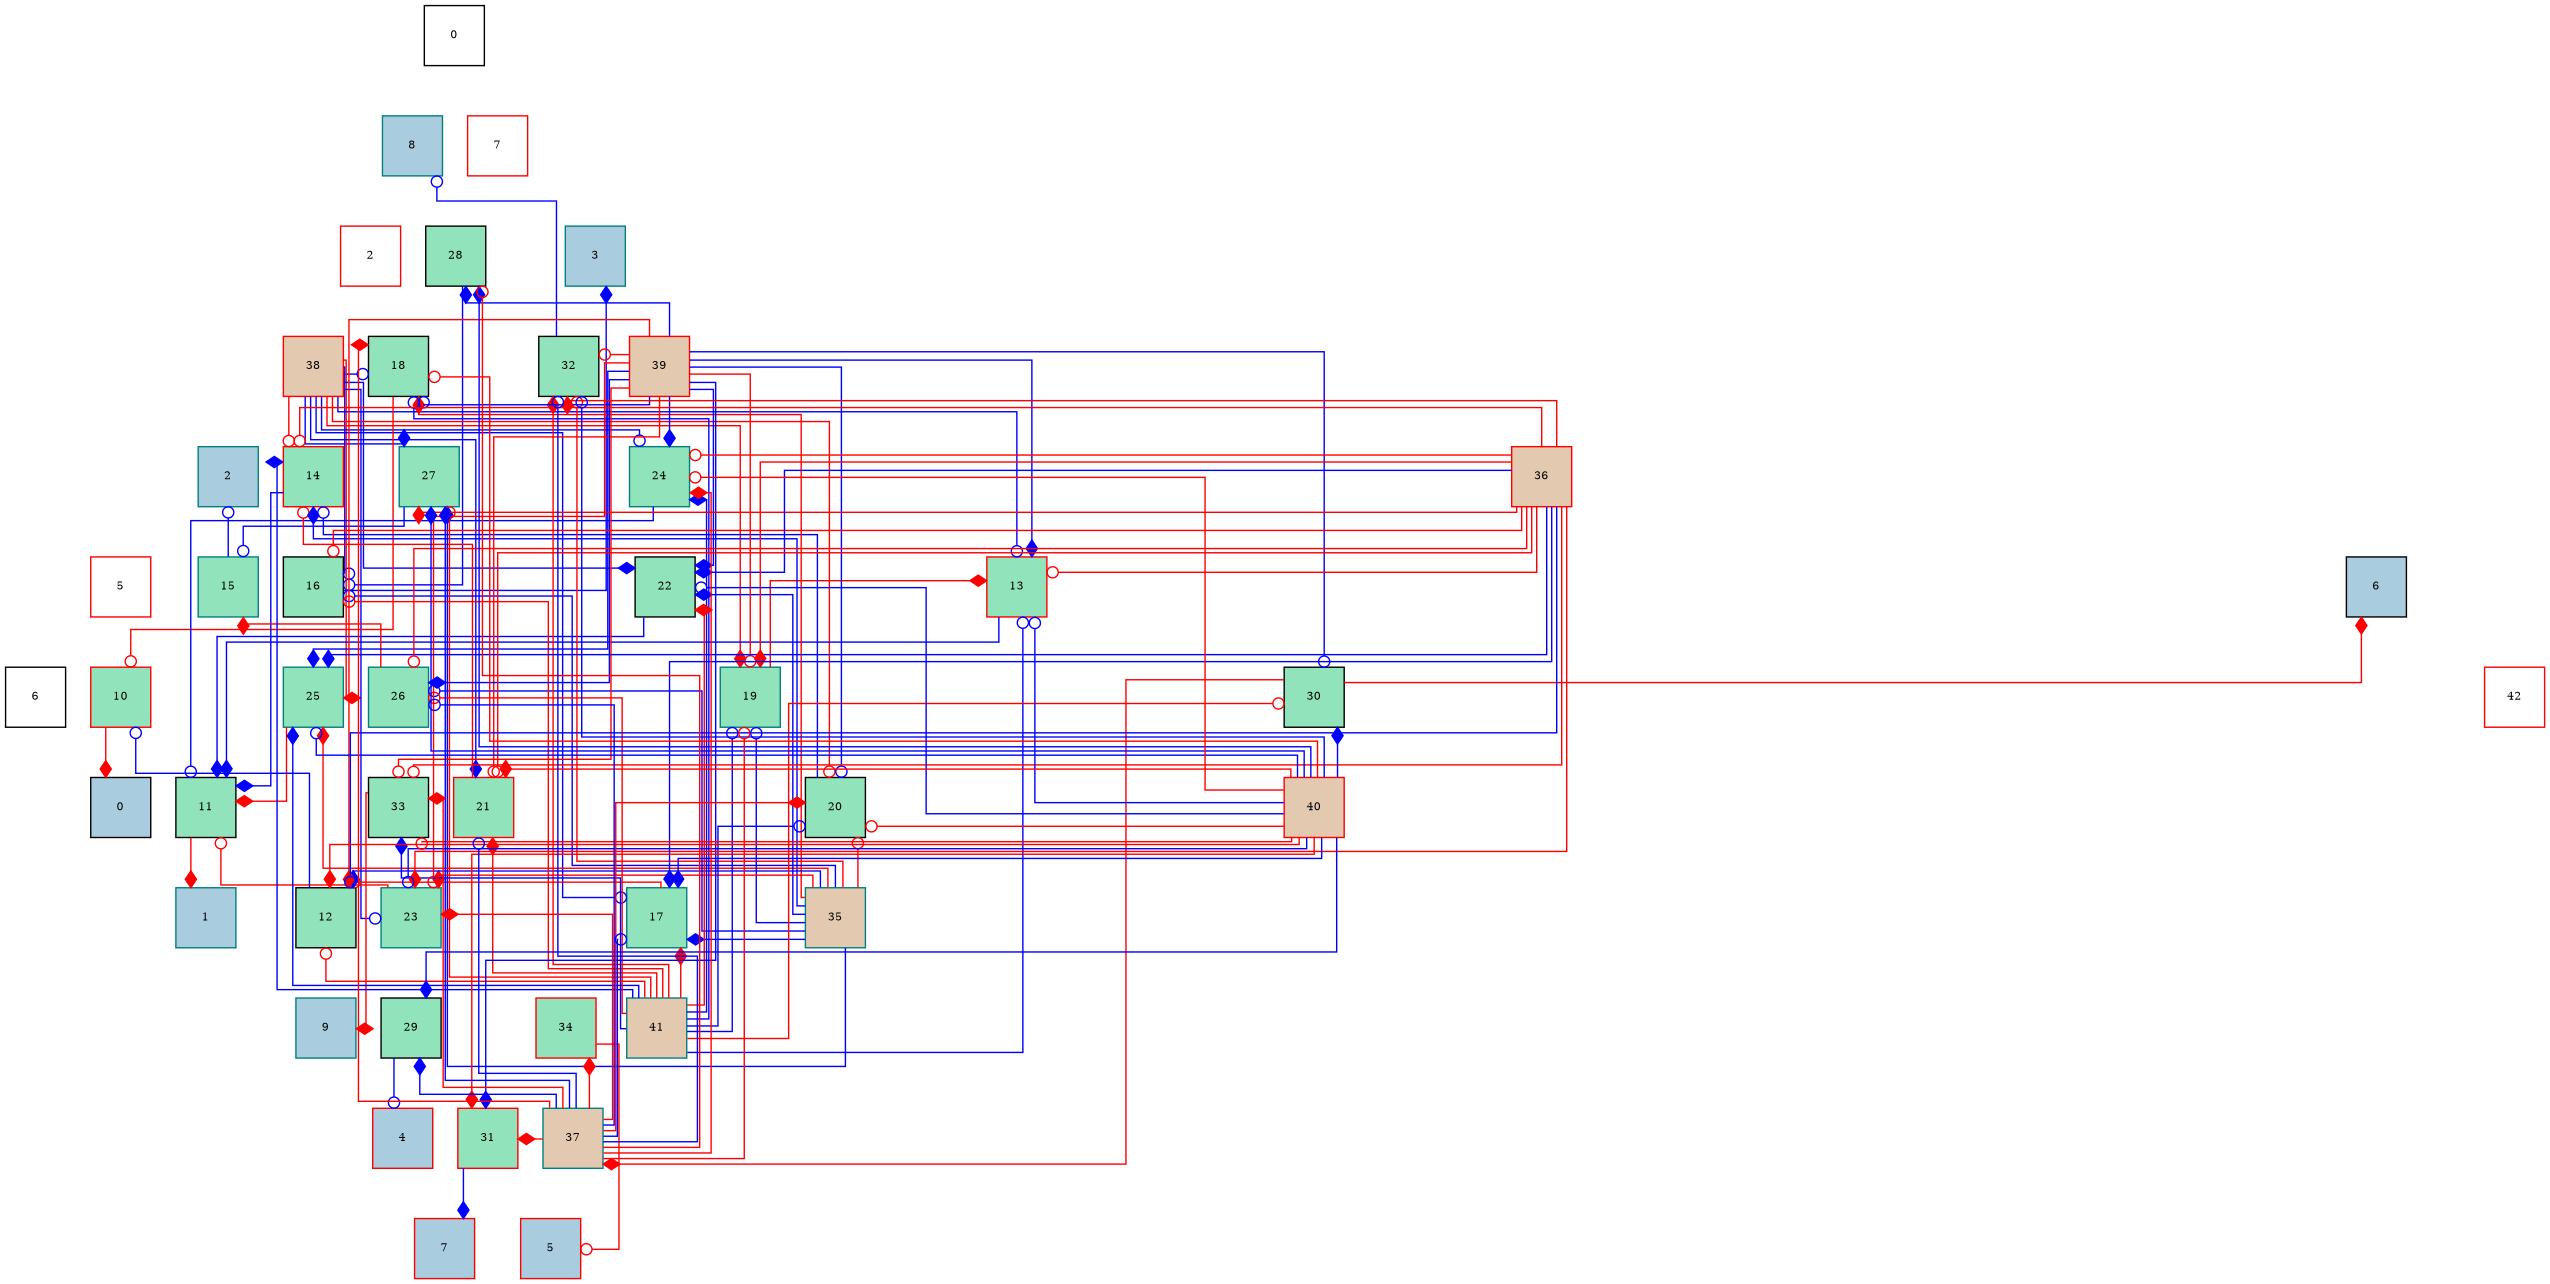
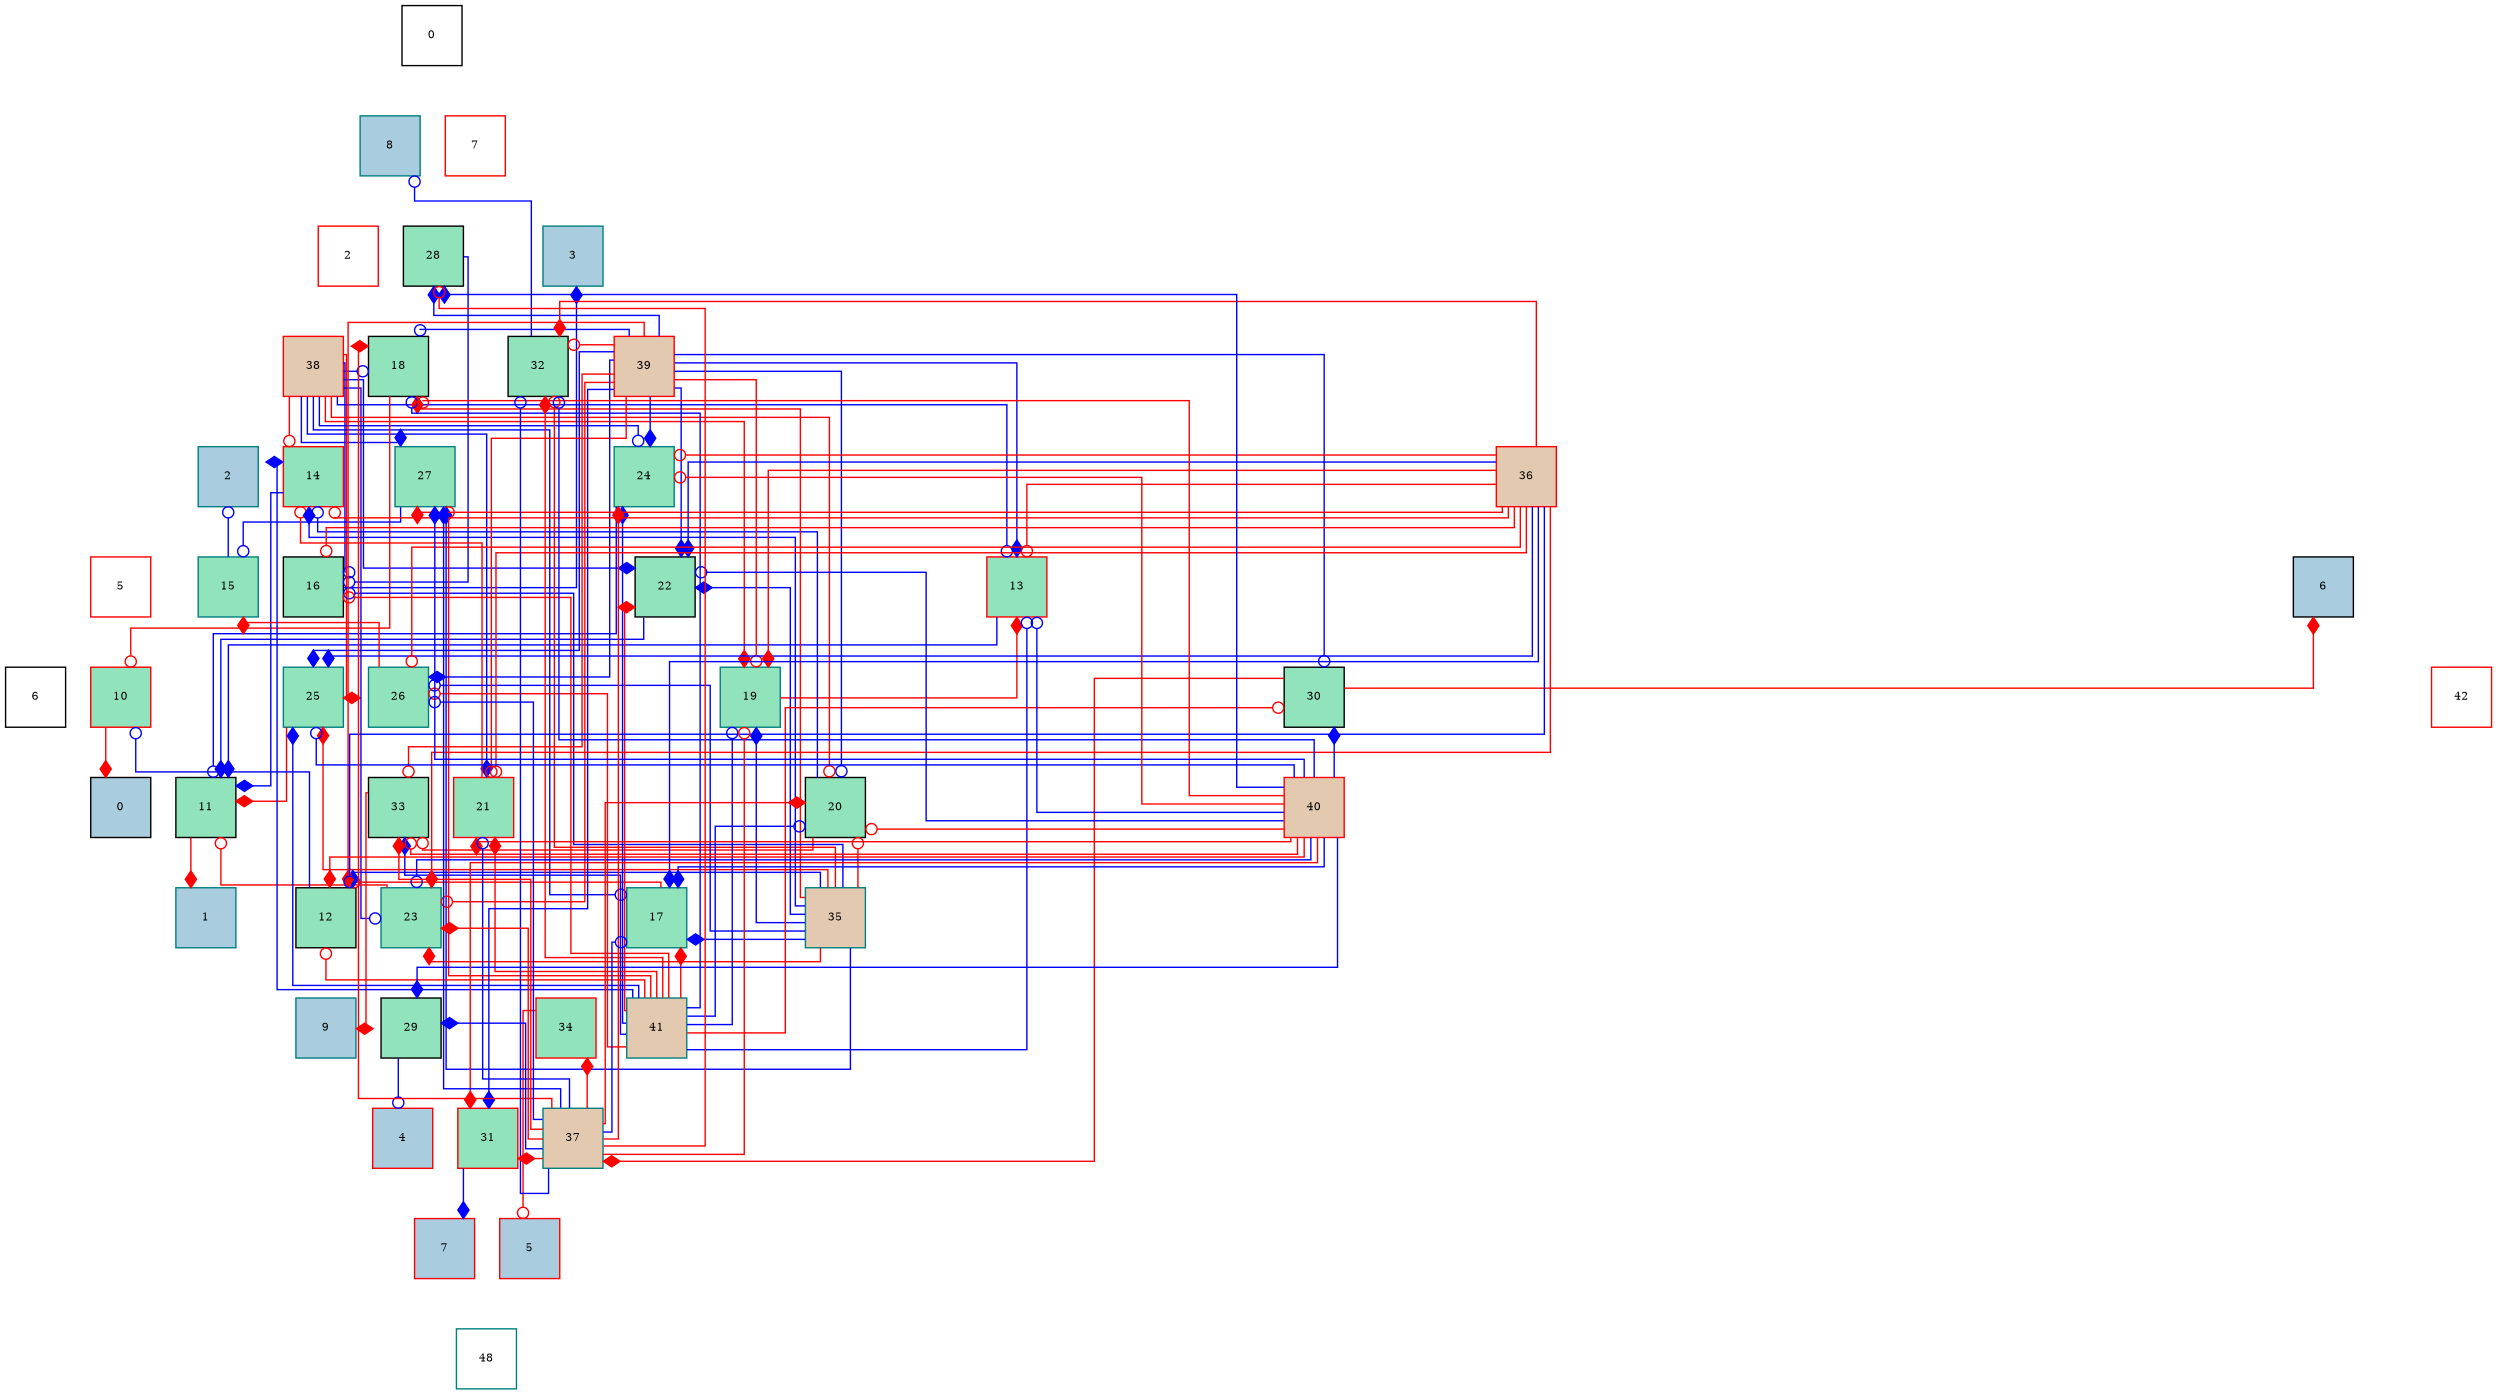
edge "36" -> "33": now "20" -> "33"
edge "35" -> "19": arrowhead odot -> diamond
node "48": added
